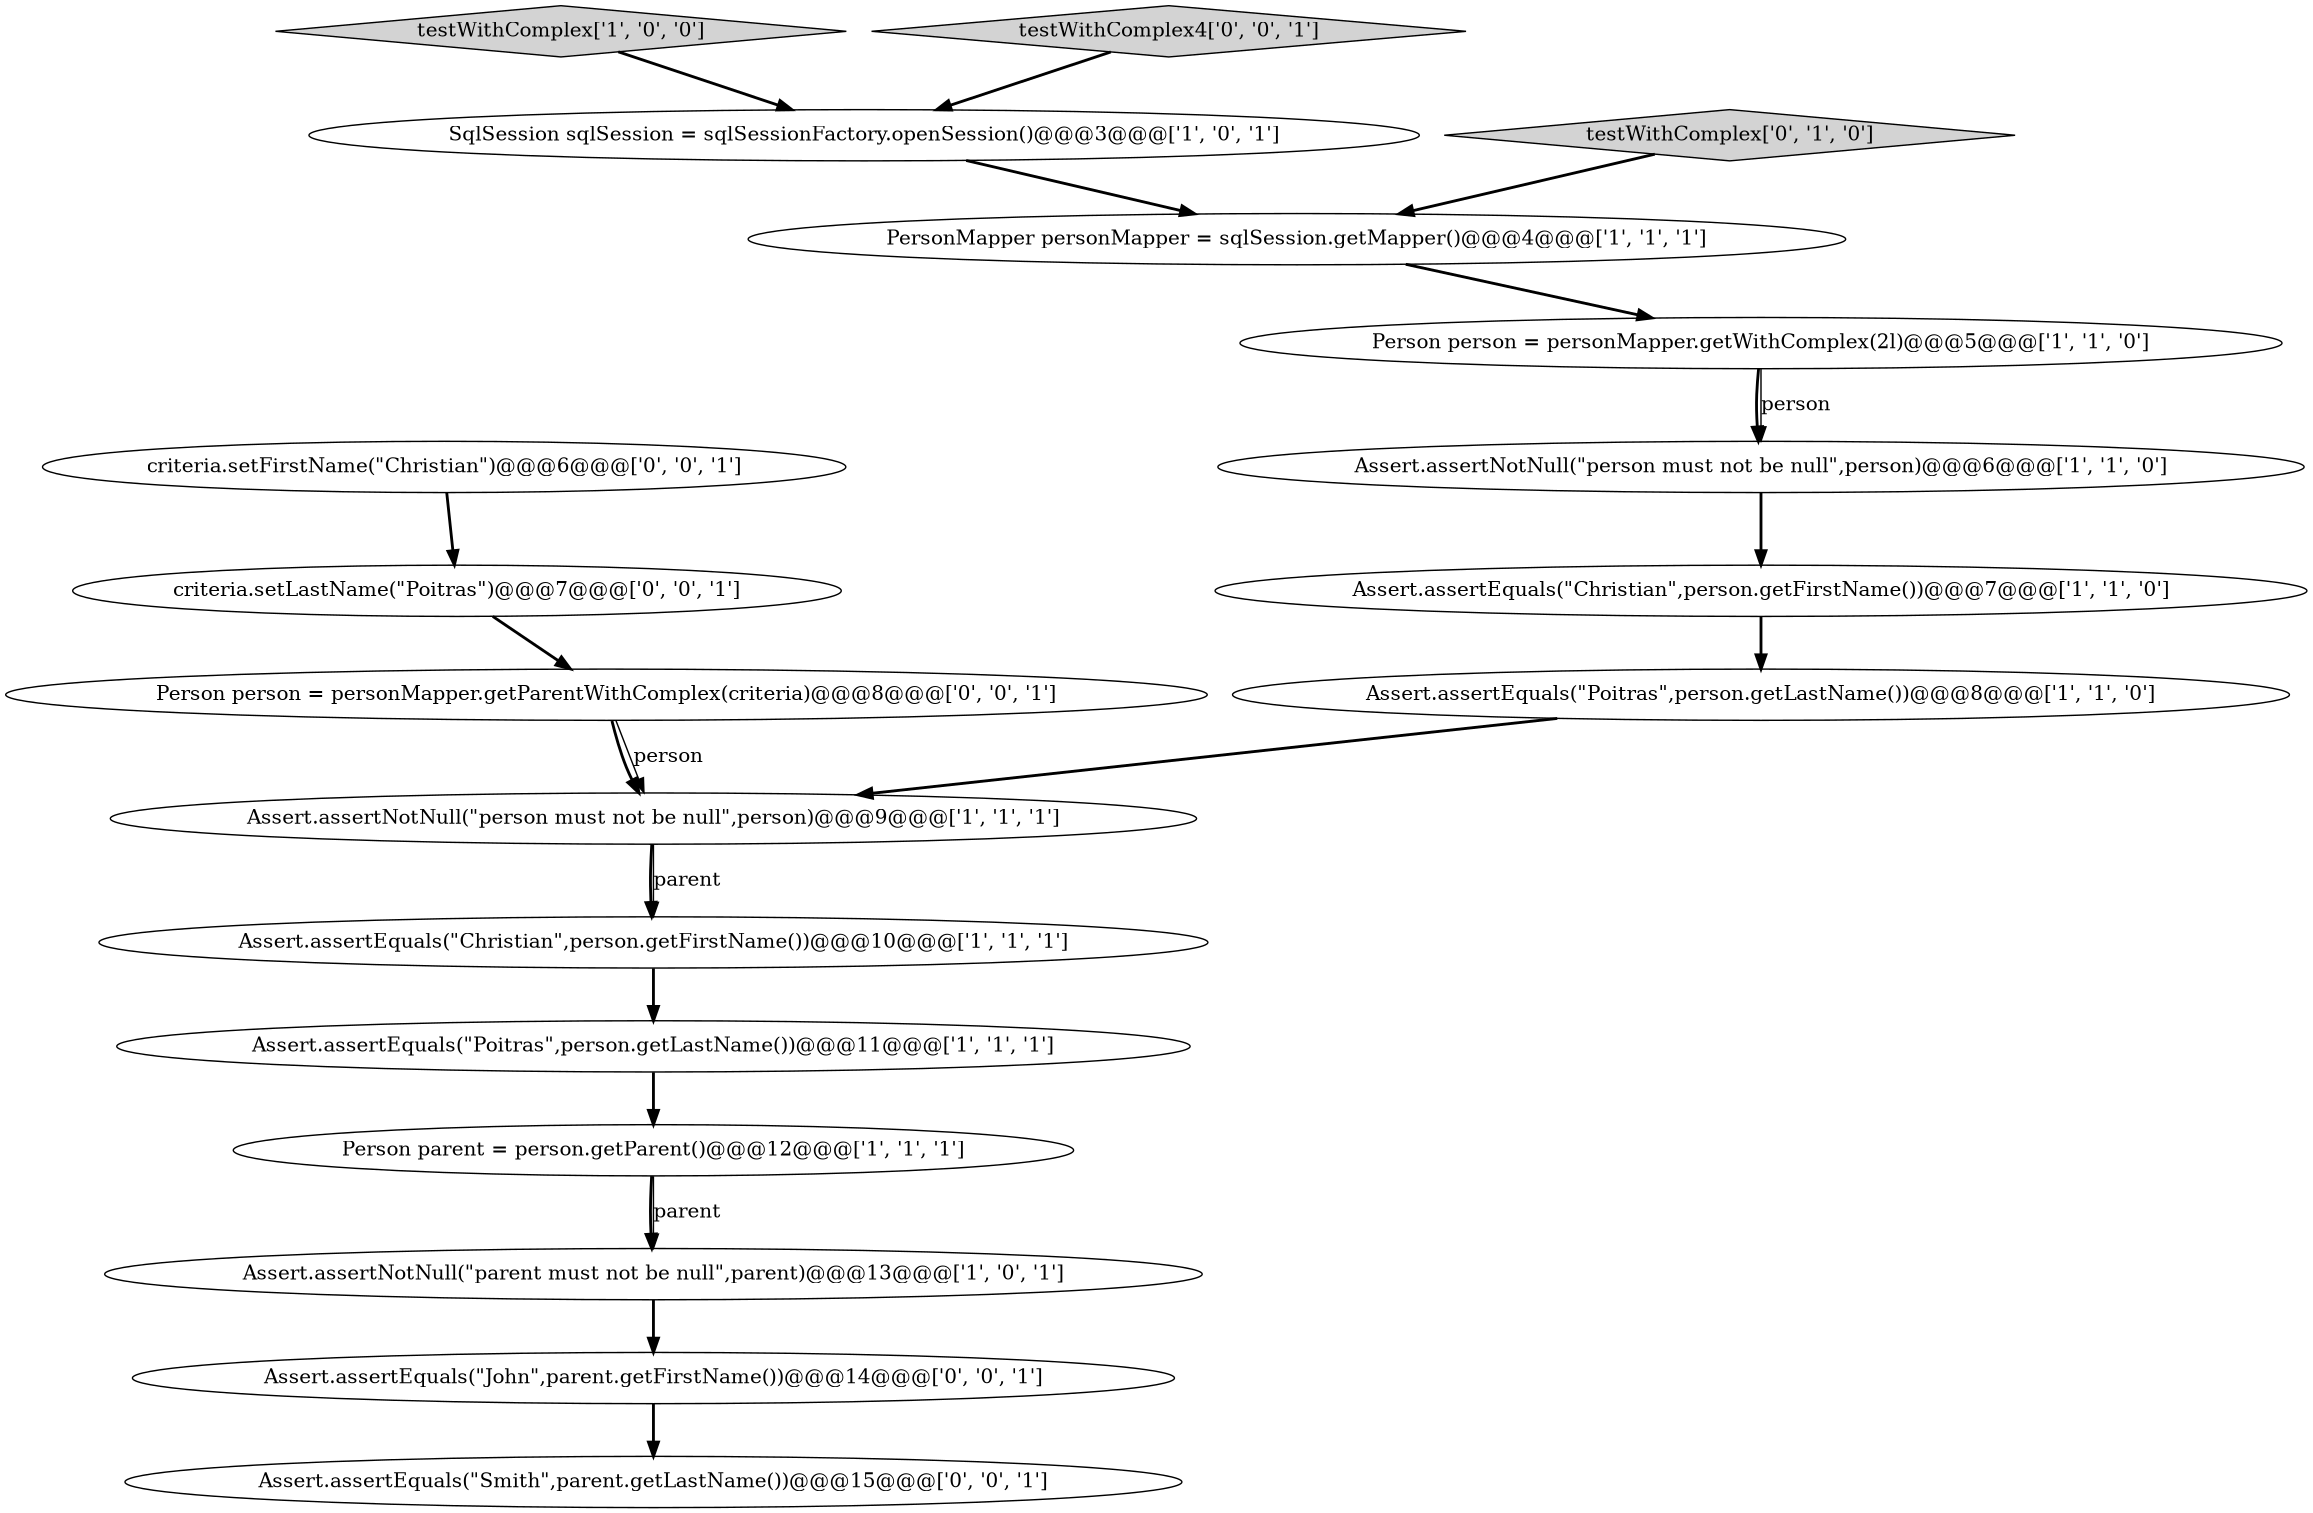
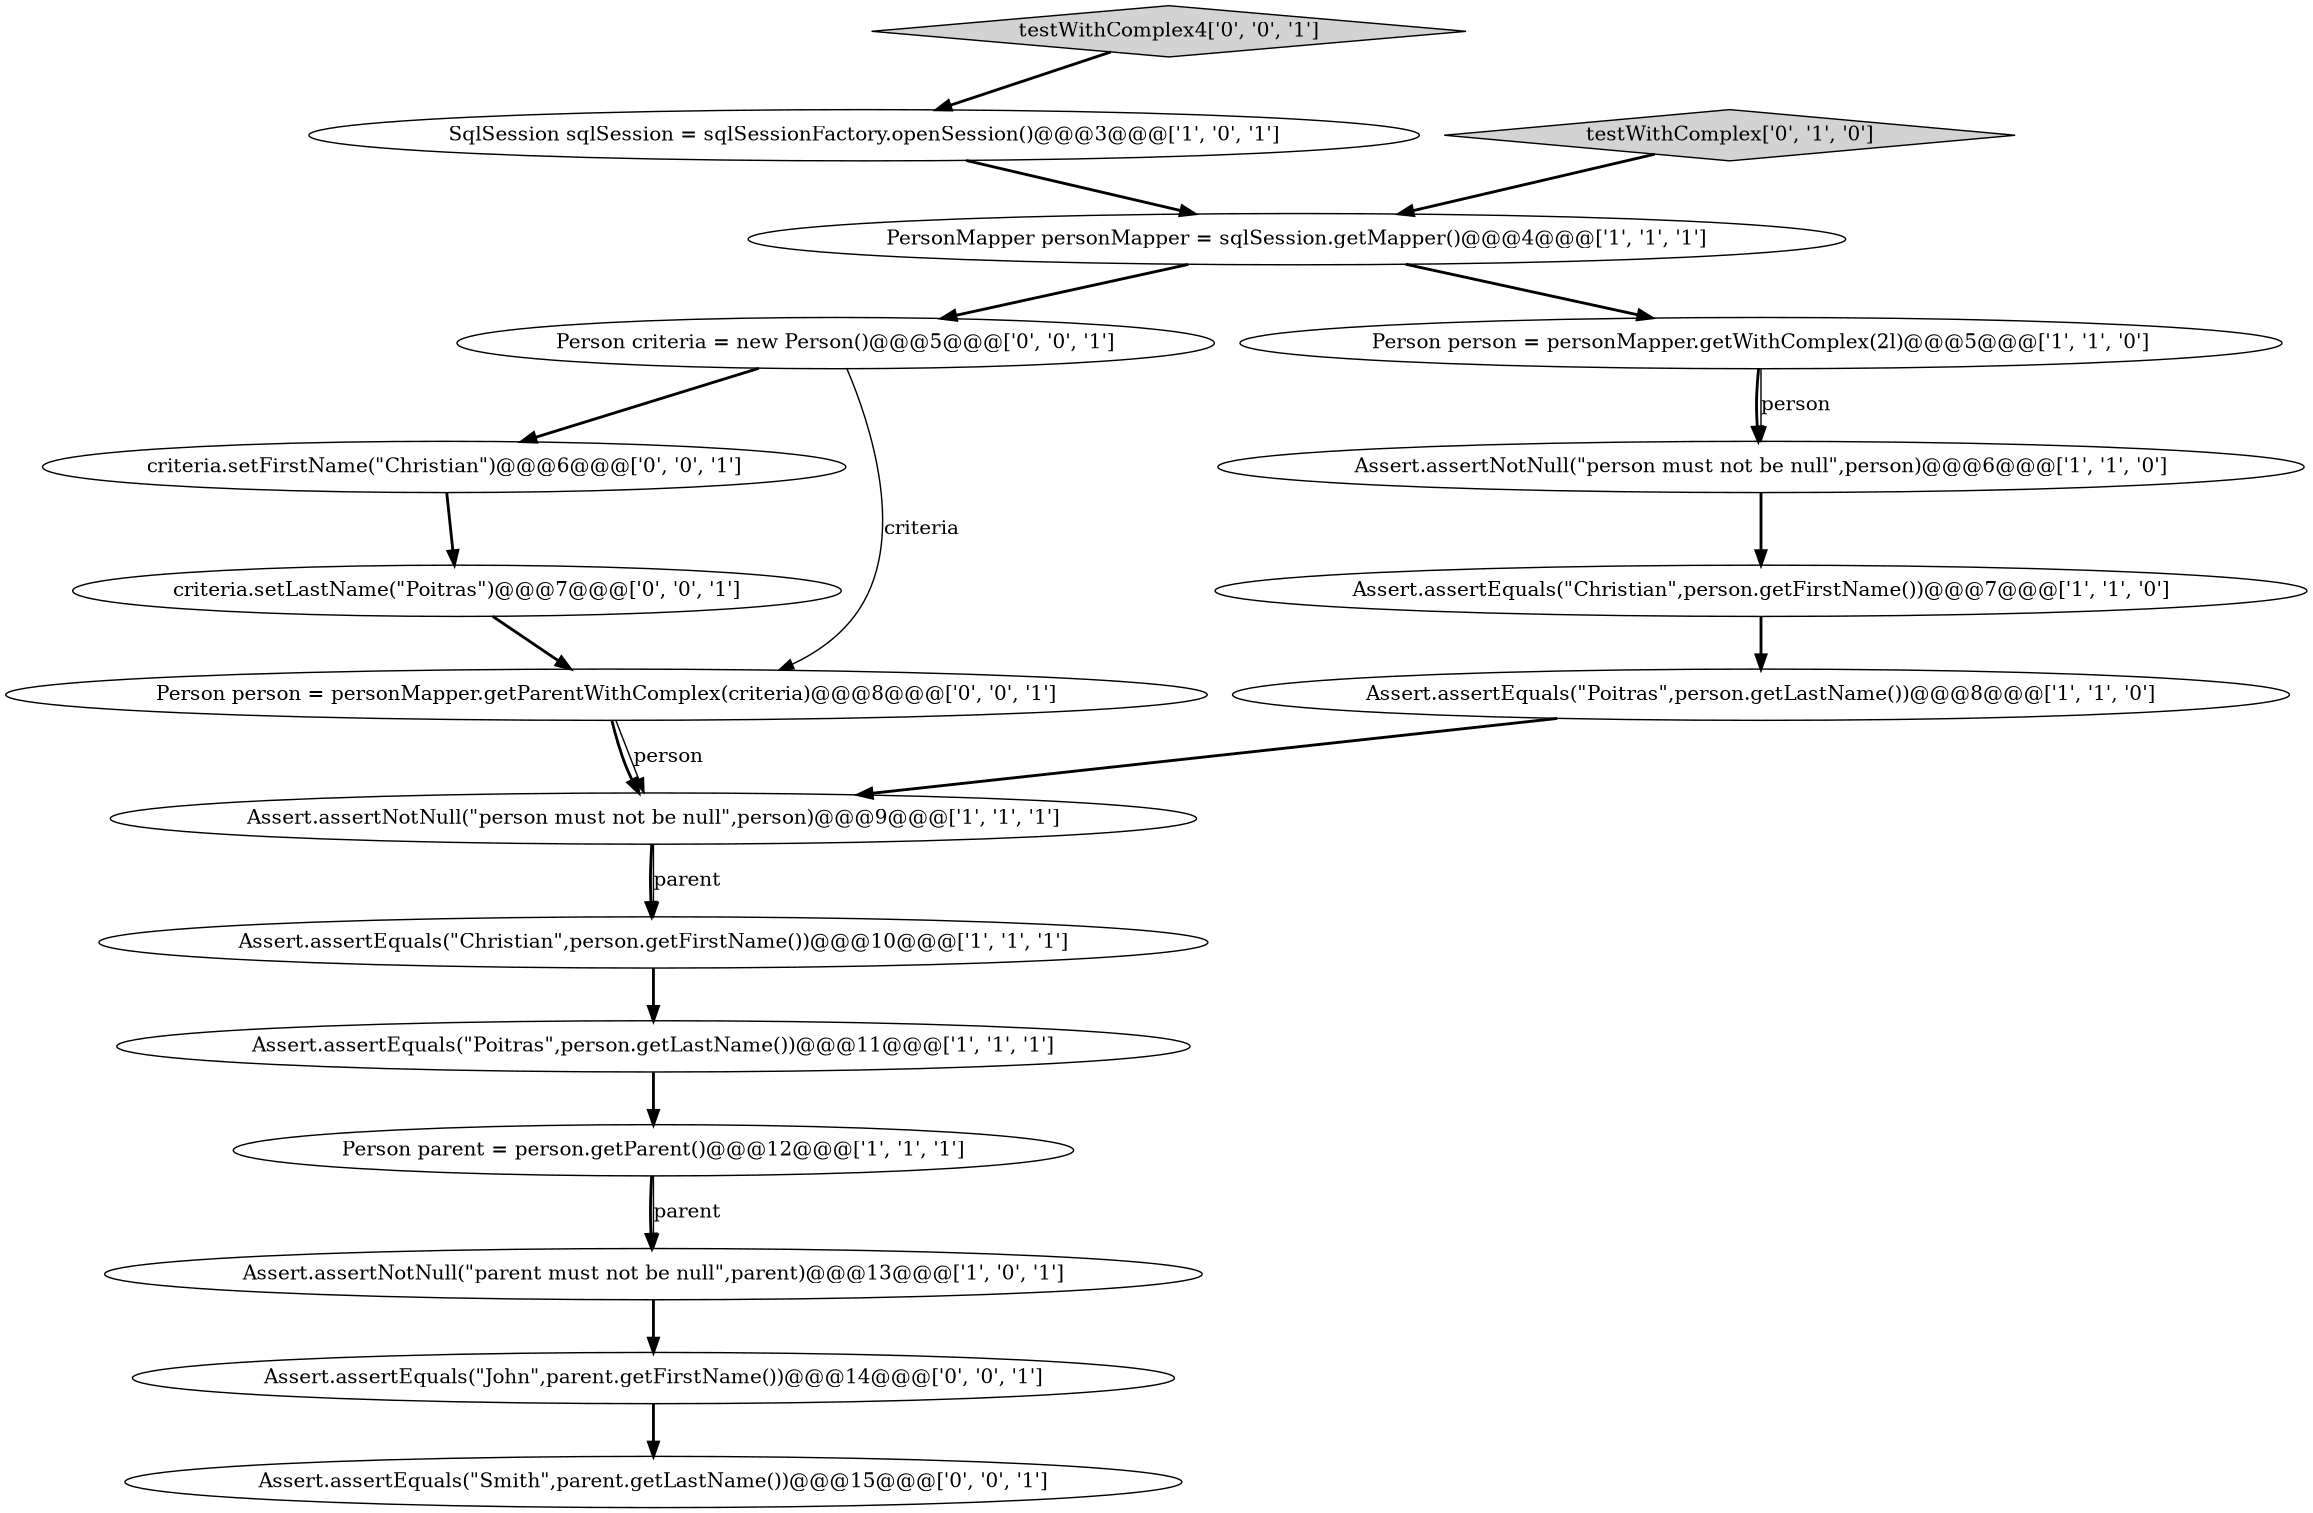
node "testWithComplex['1', '0', '0']": removed
node "Person criteria = new Person()@@@5@@@['0', '0', '1']": added
